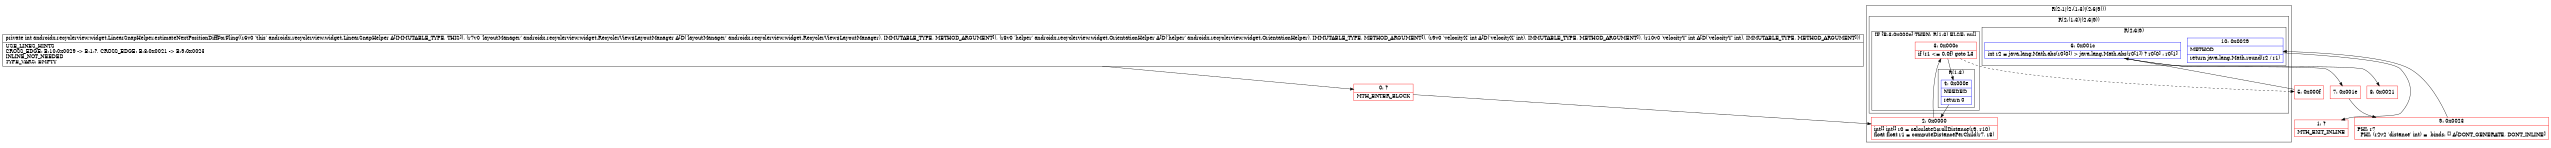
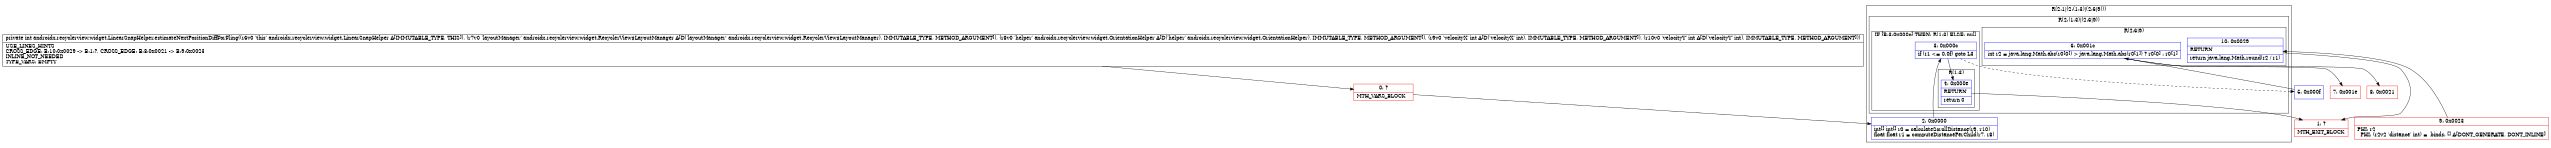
node "3: 0x000c": color red -> blue
node "10: 0x0029": text "METHOD" -> "RETURN"
node "4: 0x000e": text "NEEDED" -> "RETURN"
node "5: 0x000f": color red -> blue
node "0: ?": text "MTH_ENTER_BLOCK" -> "MTH_VARS_BLOCK"
edge "4: 0x000e" -> "2: 0x0000": now "4: 0x000e" -> "1: ?"
edge "7: 0x001e" -> "9: 0x0023": removed
node "2: 0x0000": color red -> blue
node "9: 0x0023": text "PHI: r7" -> "PHI: r2"
node "1: ?": text "MTH_EXIT_INLINE" -> "MTH_EXIT_BLOCK"
